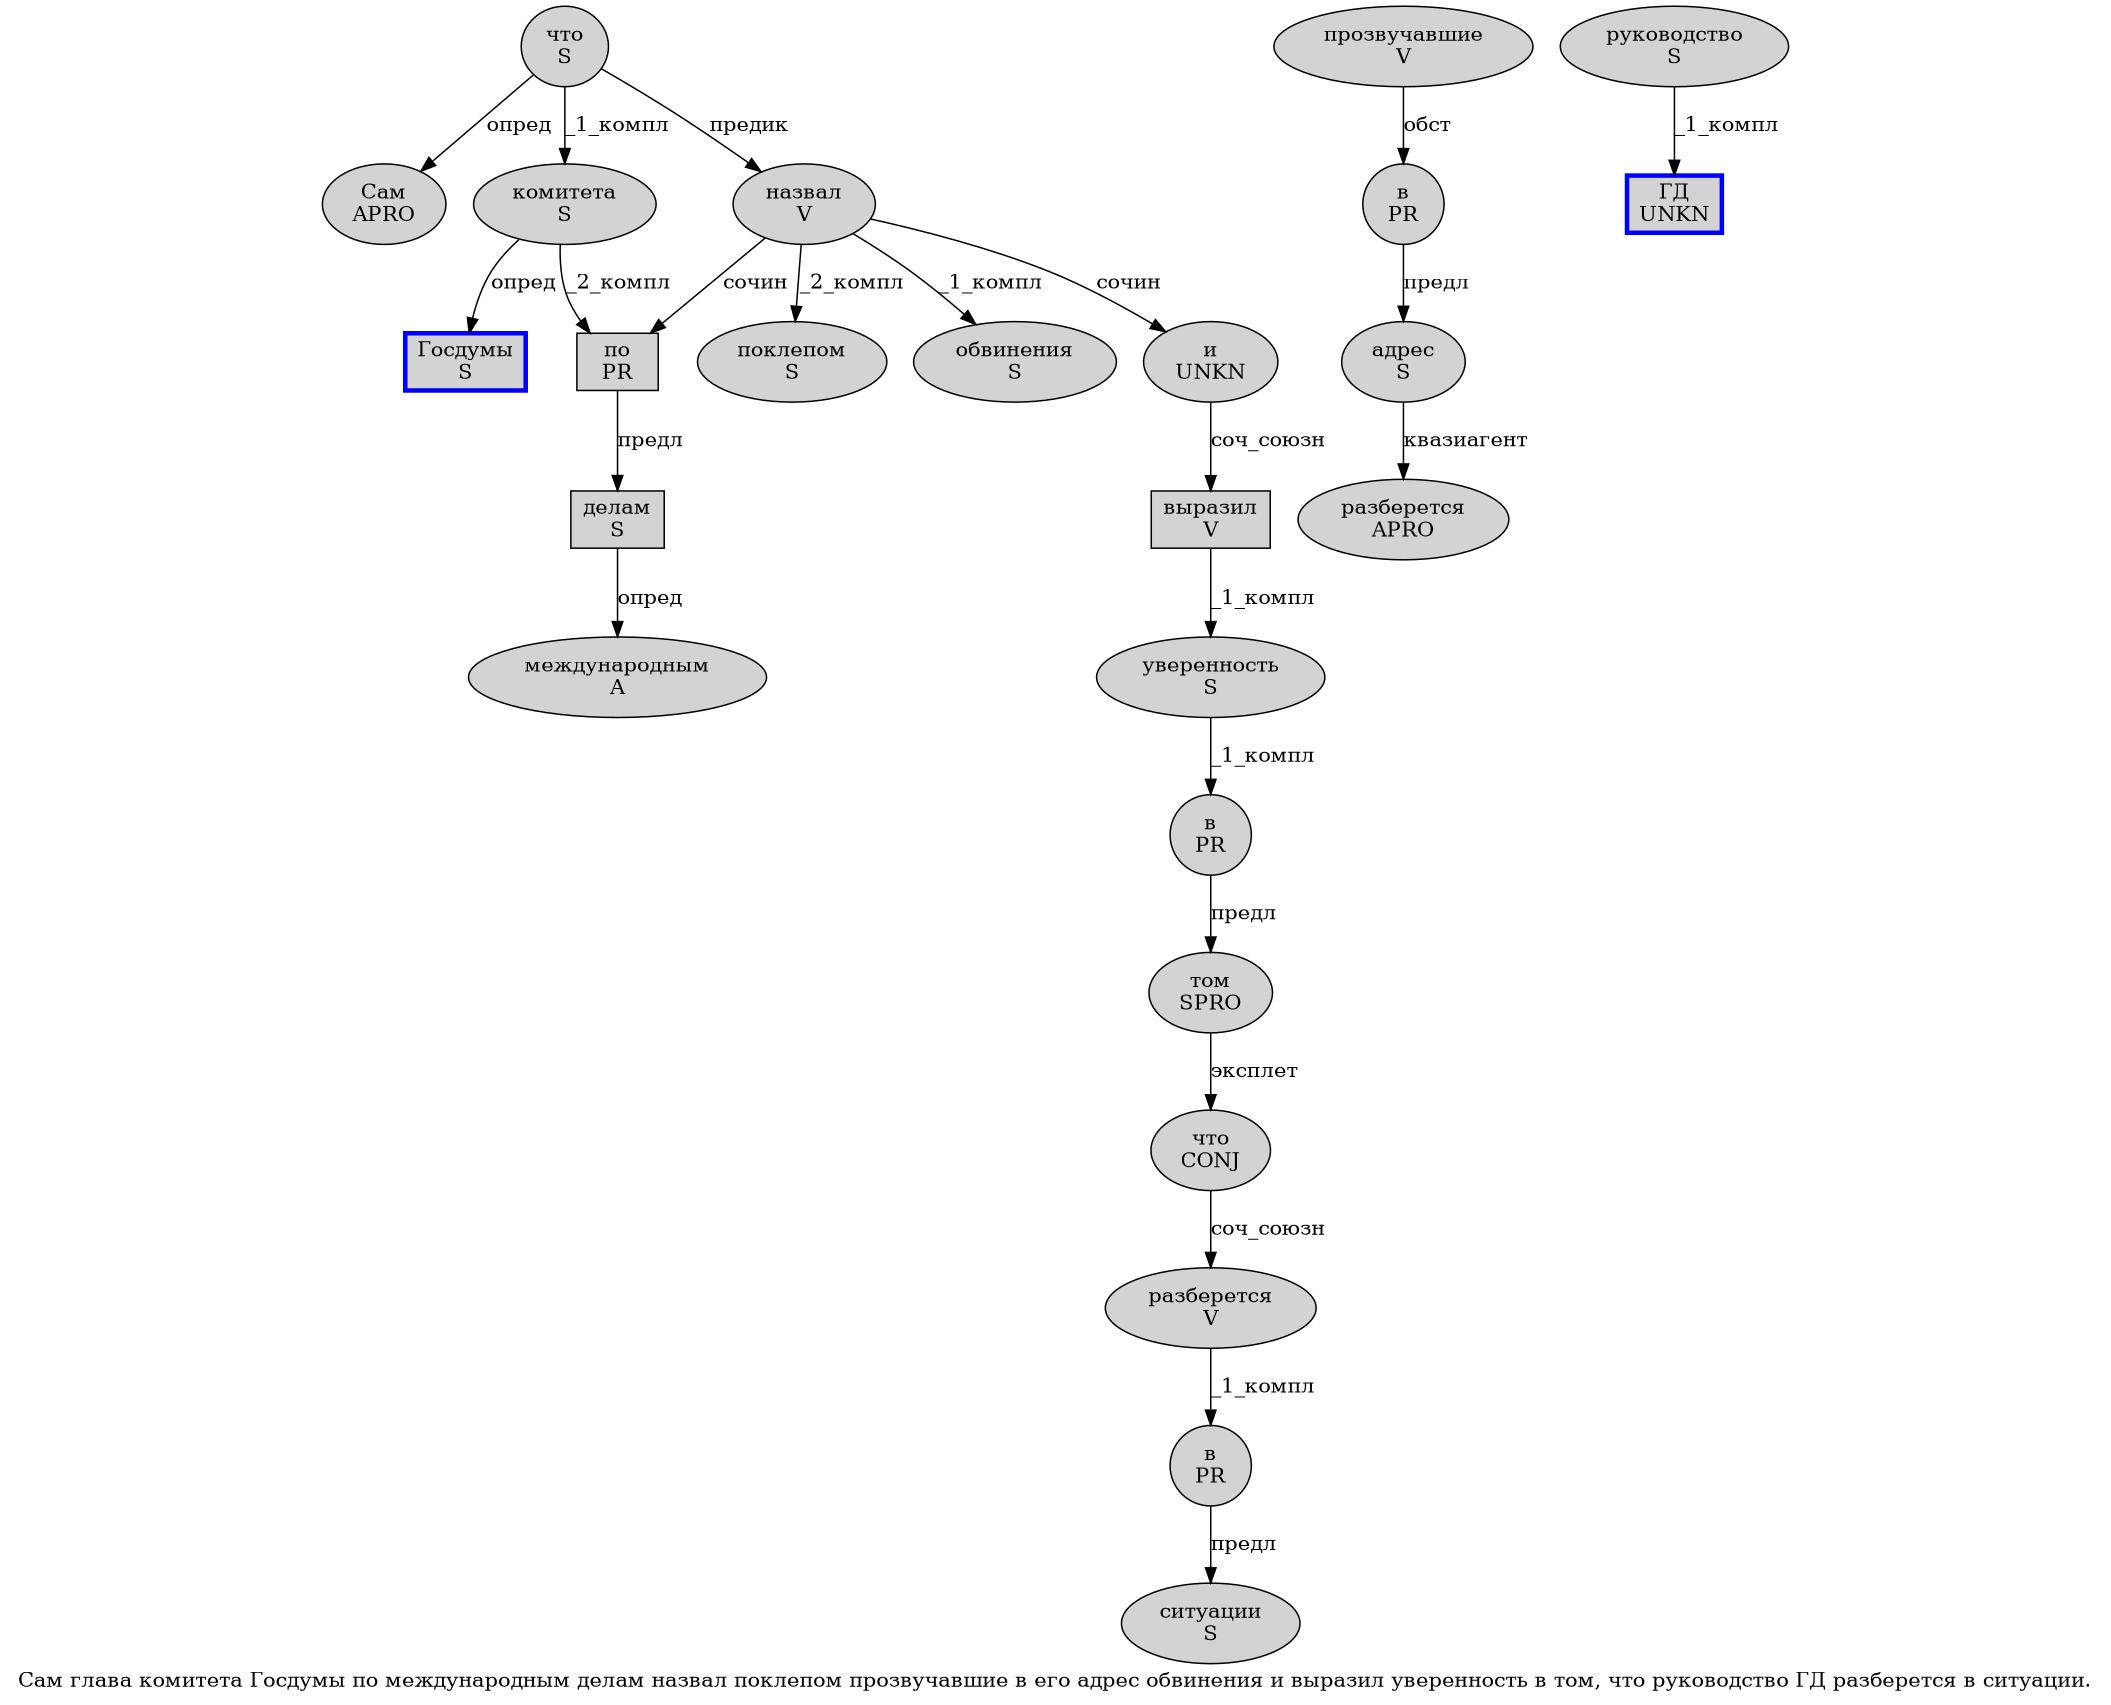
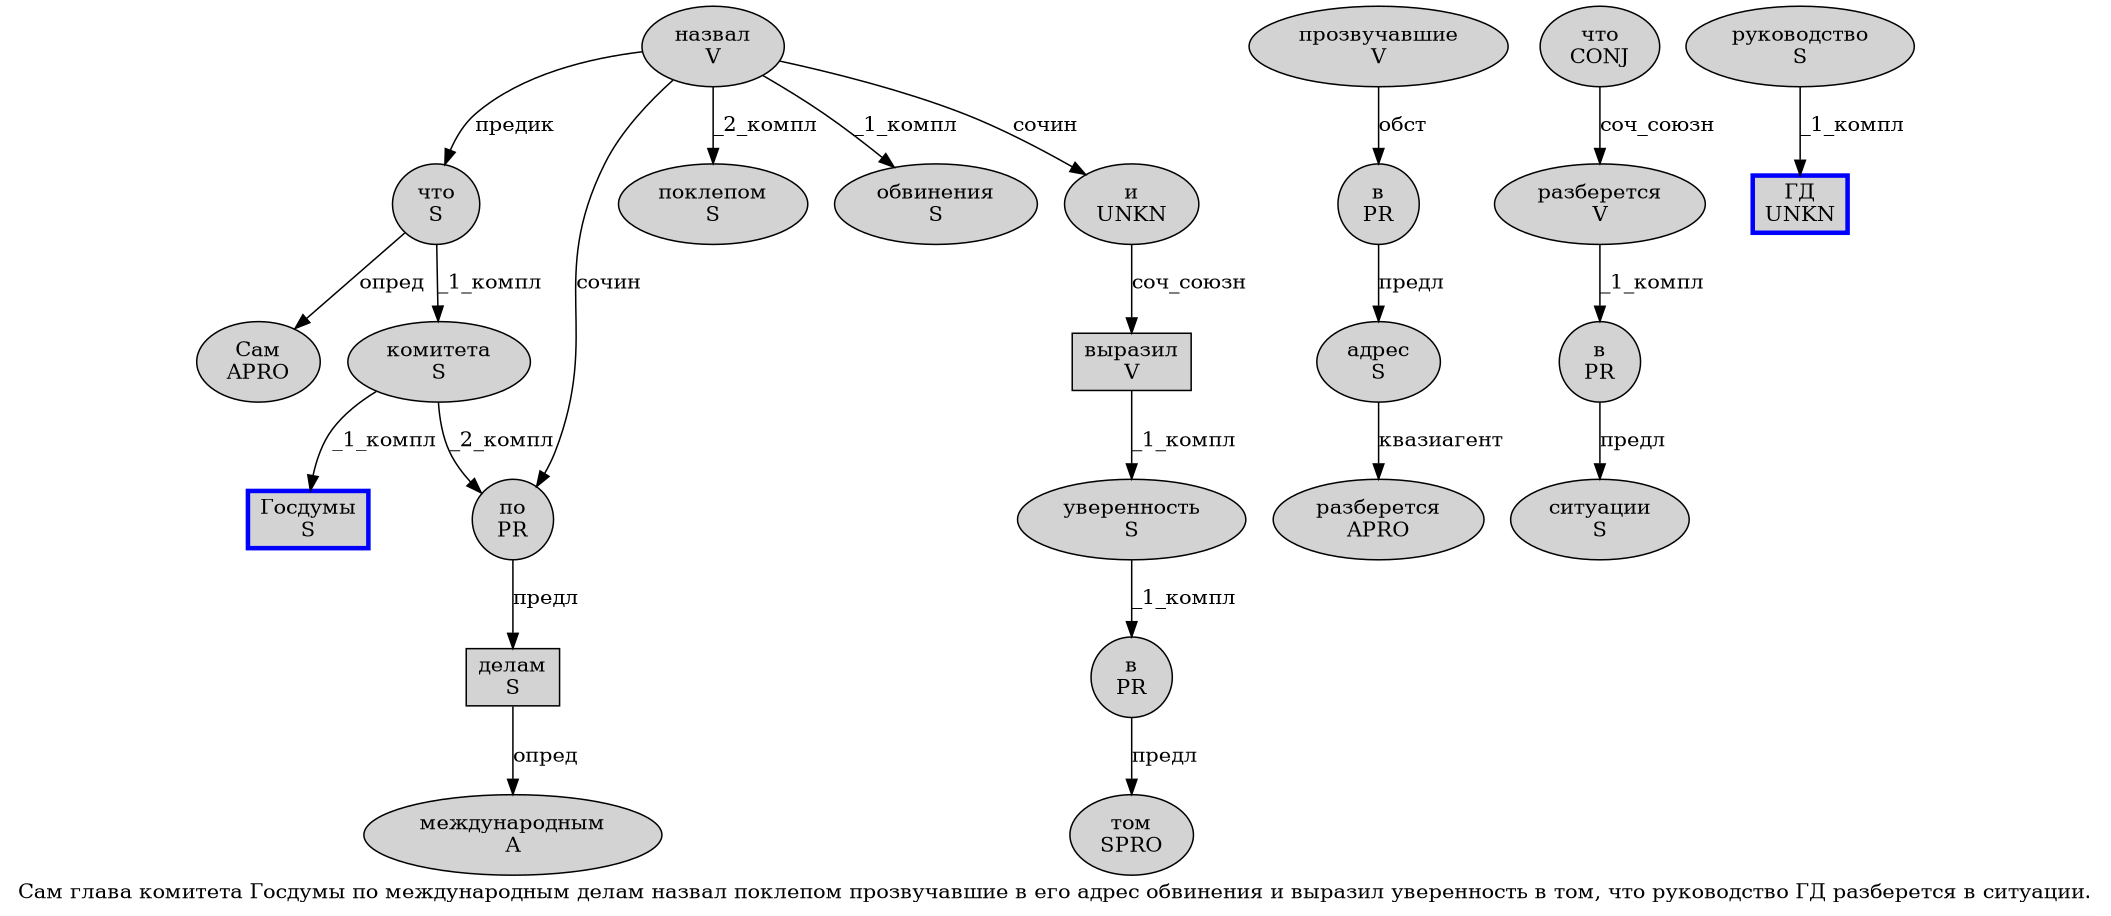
edge "что S" -> "назвал V": reversed
edge "комитета S" -> "Госдумы S": label "опред" -> "_1_компл"
node "по PR": shape box -> ellipse
edge "том SPRO" -> "что CONJ": removed, label "эксплет"
